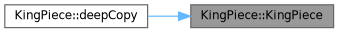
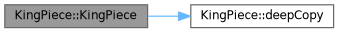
edge "KingPiece::deepCopy" -> "KingPiece::KingPiece": reversed
